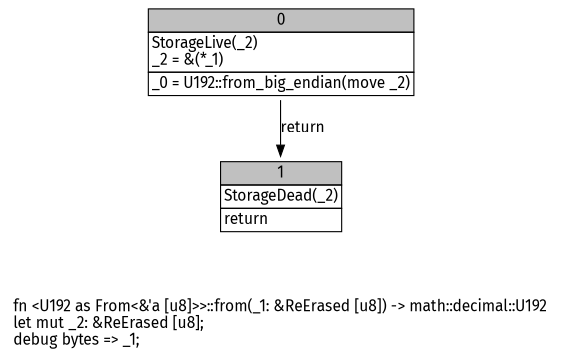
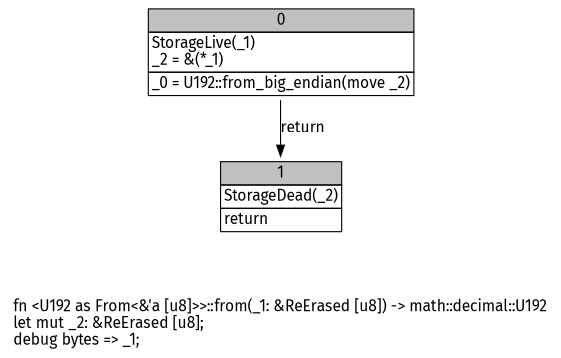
node "0": text "StorageLive(_2)" -> "StorageLive(_1)"
